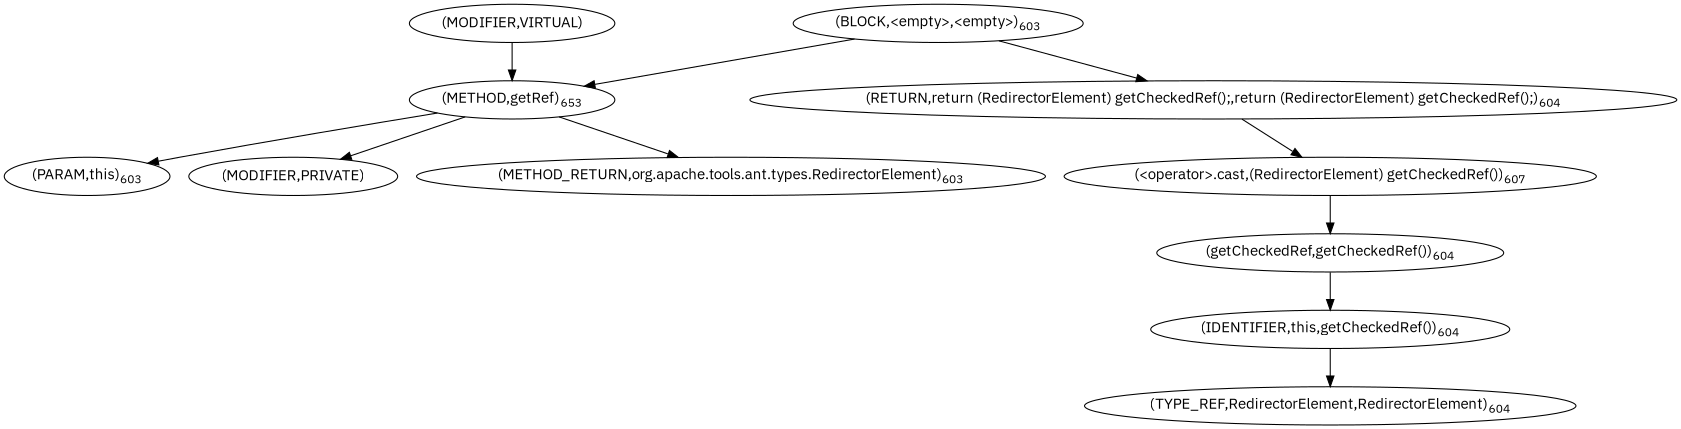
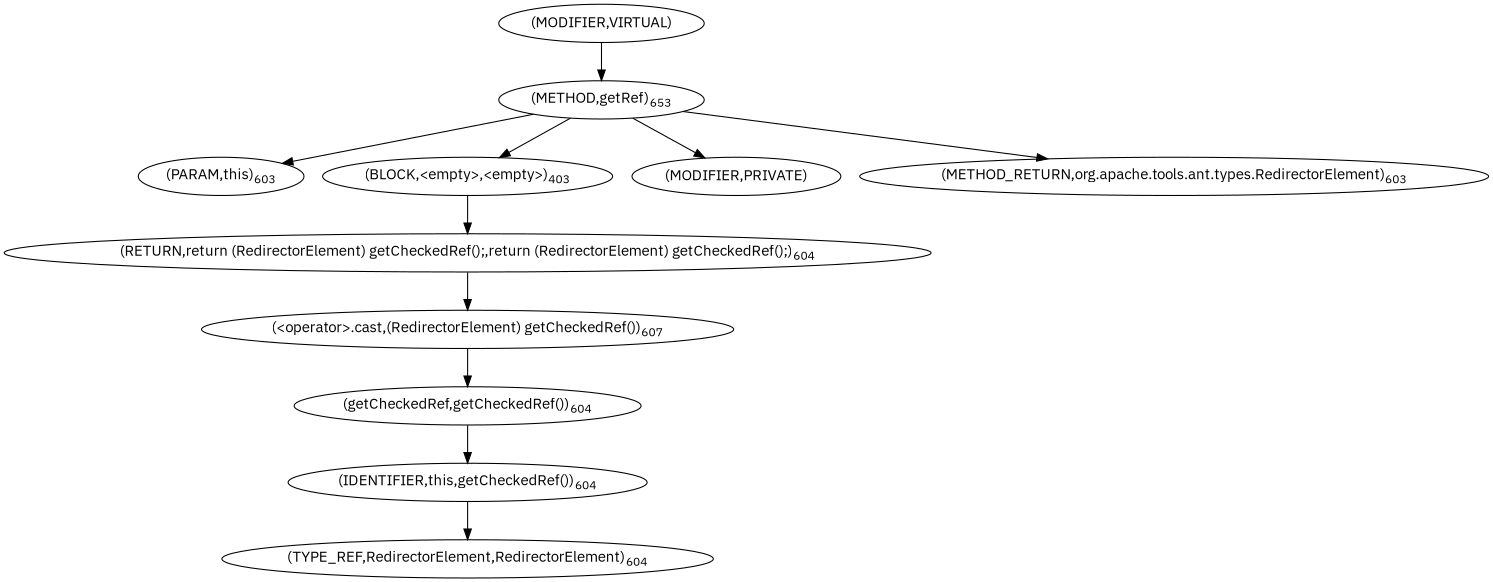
node "(BLOCK,<empty>,<empty>)": text "603" -> "403"
edge "(BLOCK,<empty>,<empty>)" -> "(METHOD,getRef)": reversed
